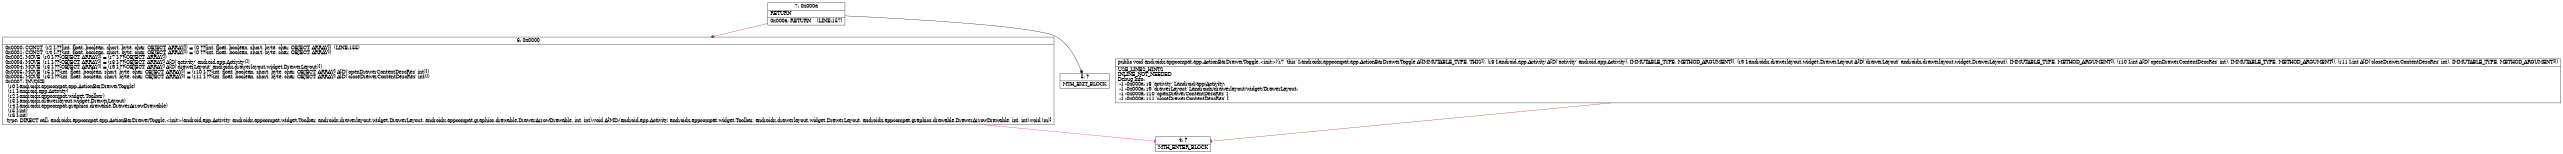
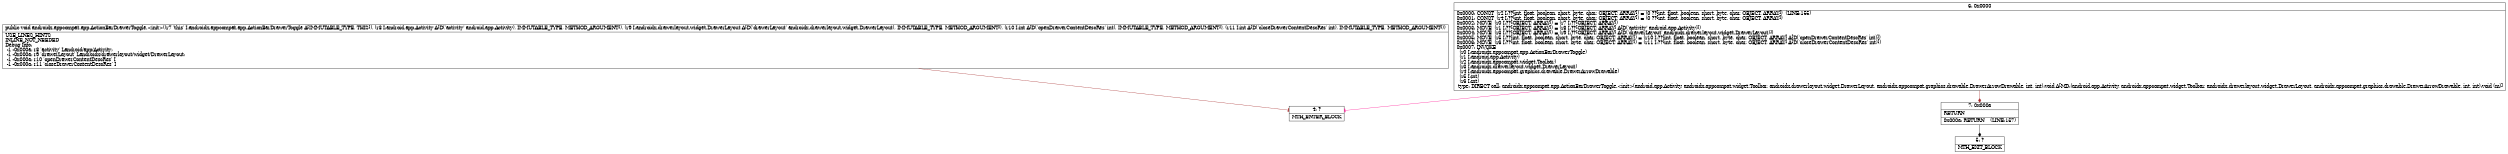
edge "7: 0x000a" -> "6: 0x0000": reversed
